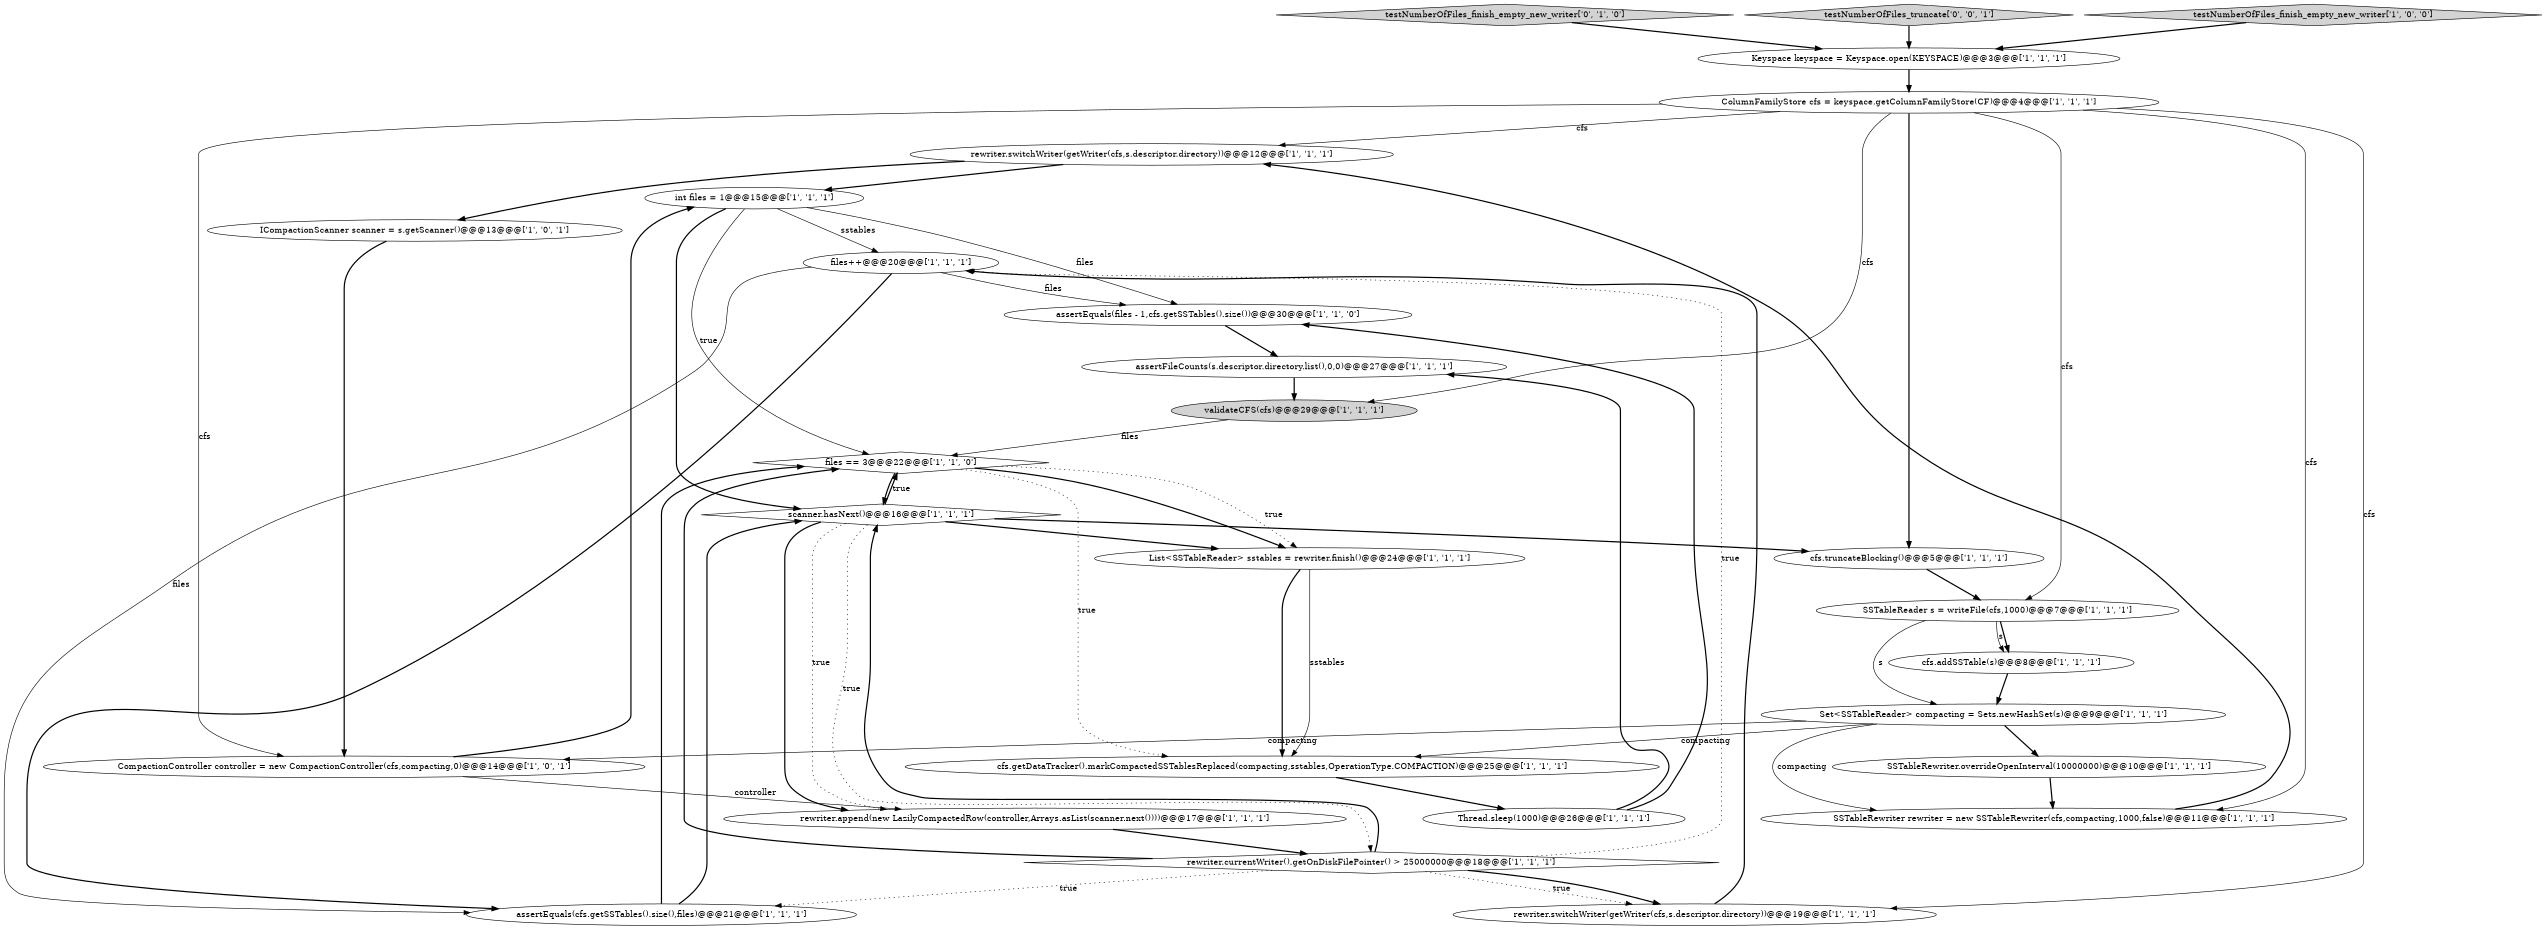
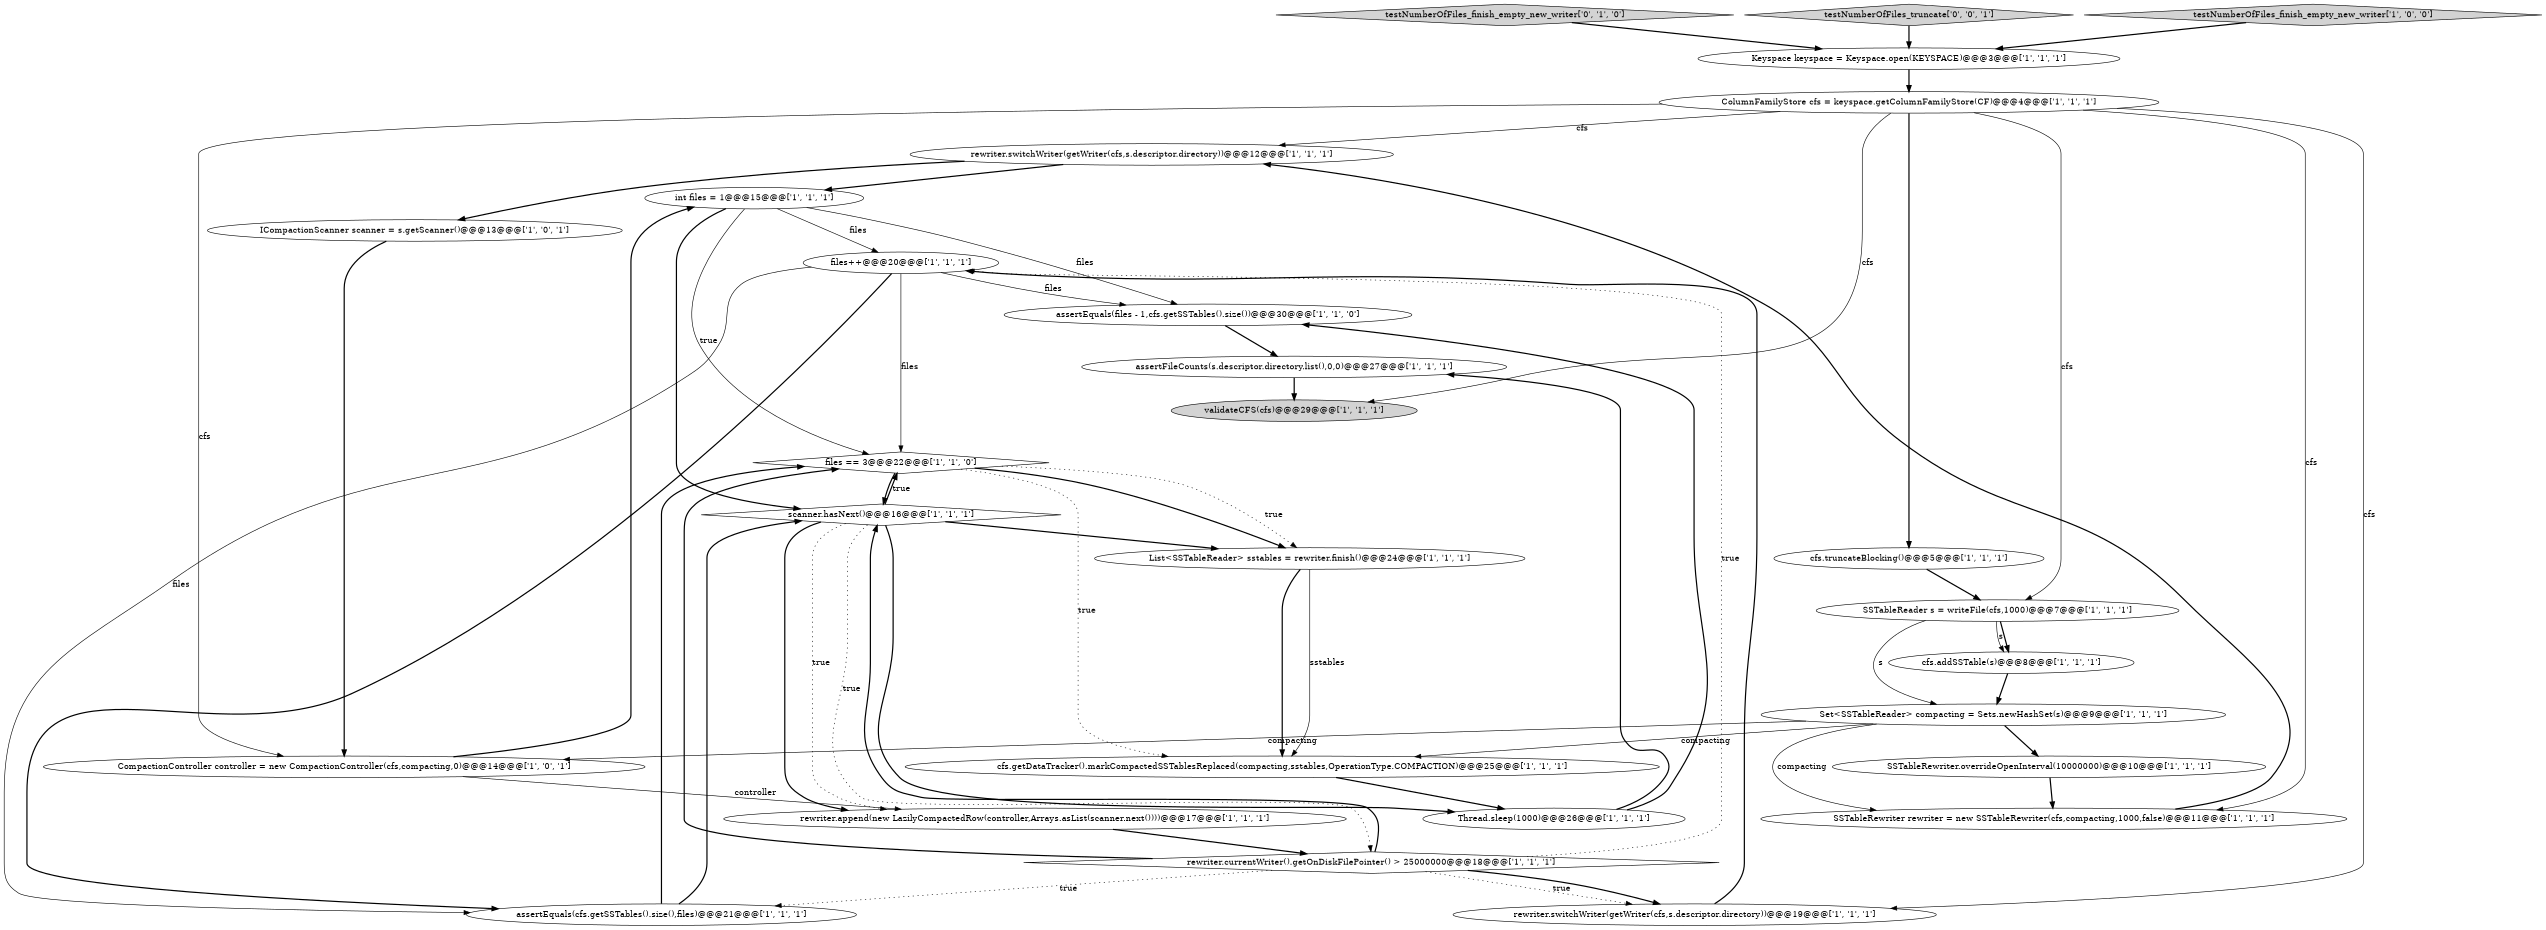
edge "int files = 1@@@15@@@['1', '1', '1']" -> "files++@@@20@@@['1', '1', '1']": label "sstables" -> "files"
edge "validateCFS(cfs)@@@29@@@['1', '1', '1']" -> "files == 3@@@22@@@['1', '1', '0']": now "files++@@@20@@@['1', '1', '1']" -> "files == 3@@@22@@@['1', '1', '0']"
edge "scanner.hasNext()@@@16@@@['1', '1', '1']" -> "cfs.truncateBlocking()@@@5@@@['1', '1', '1']": now "scanner.hasNext()@@@16@@@['1', '1', '1']" -> "Thread.sleep(1000)@@@26@@@['1', '1', '1']"
